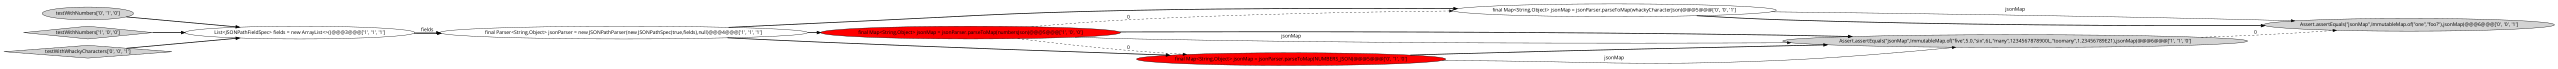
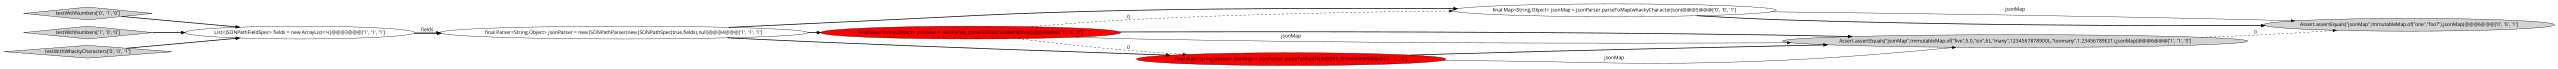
node "testWithNumbers['0', '1', '0']": shape ellipse -> diamond
